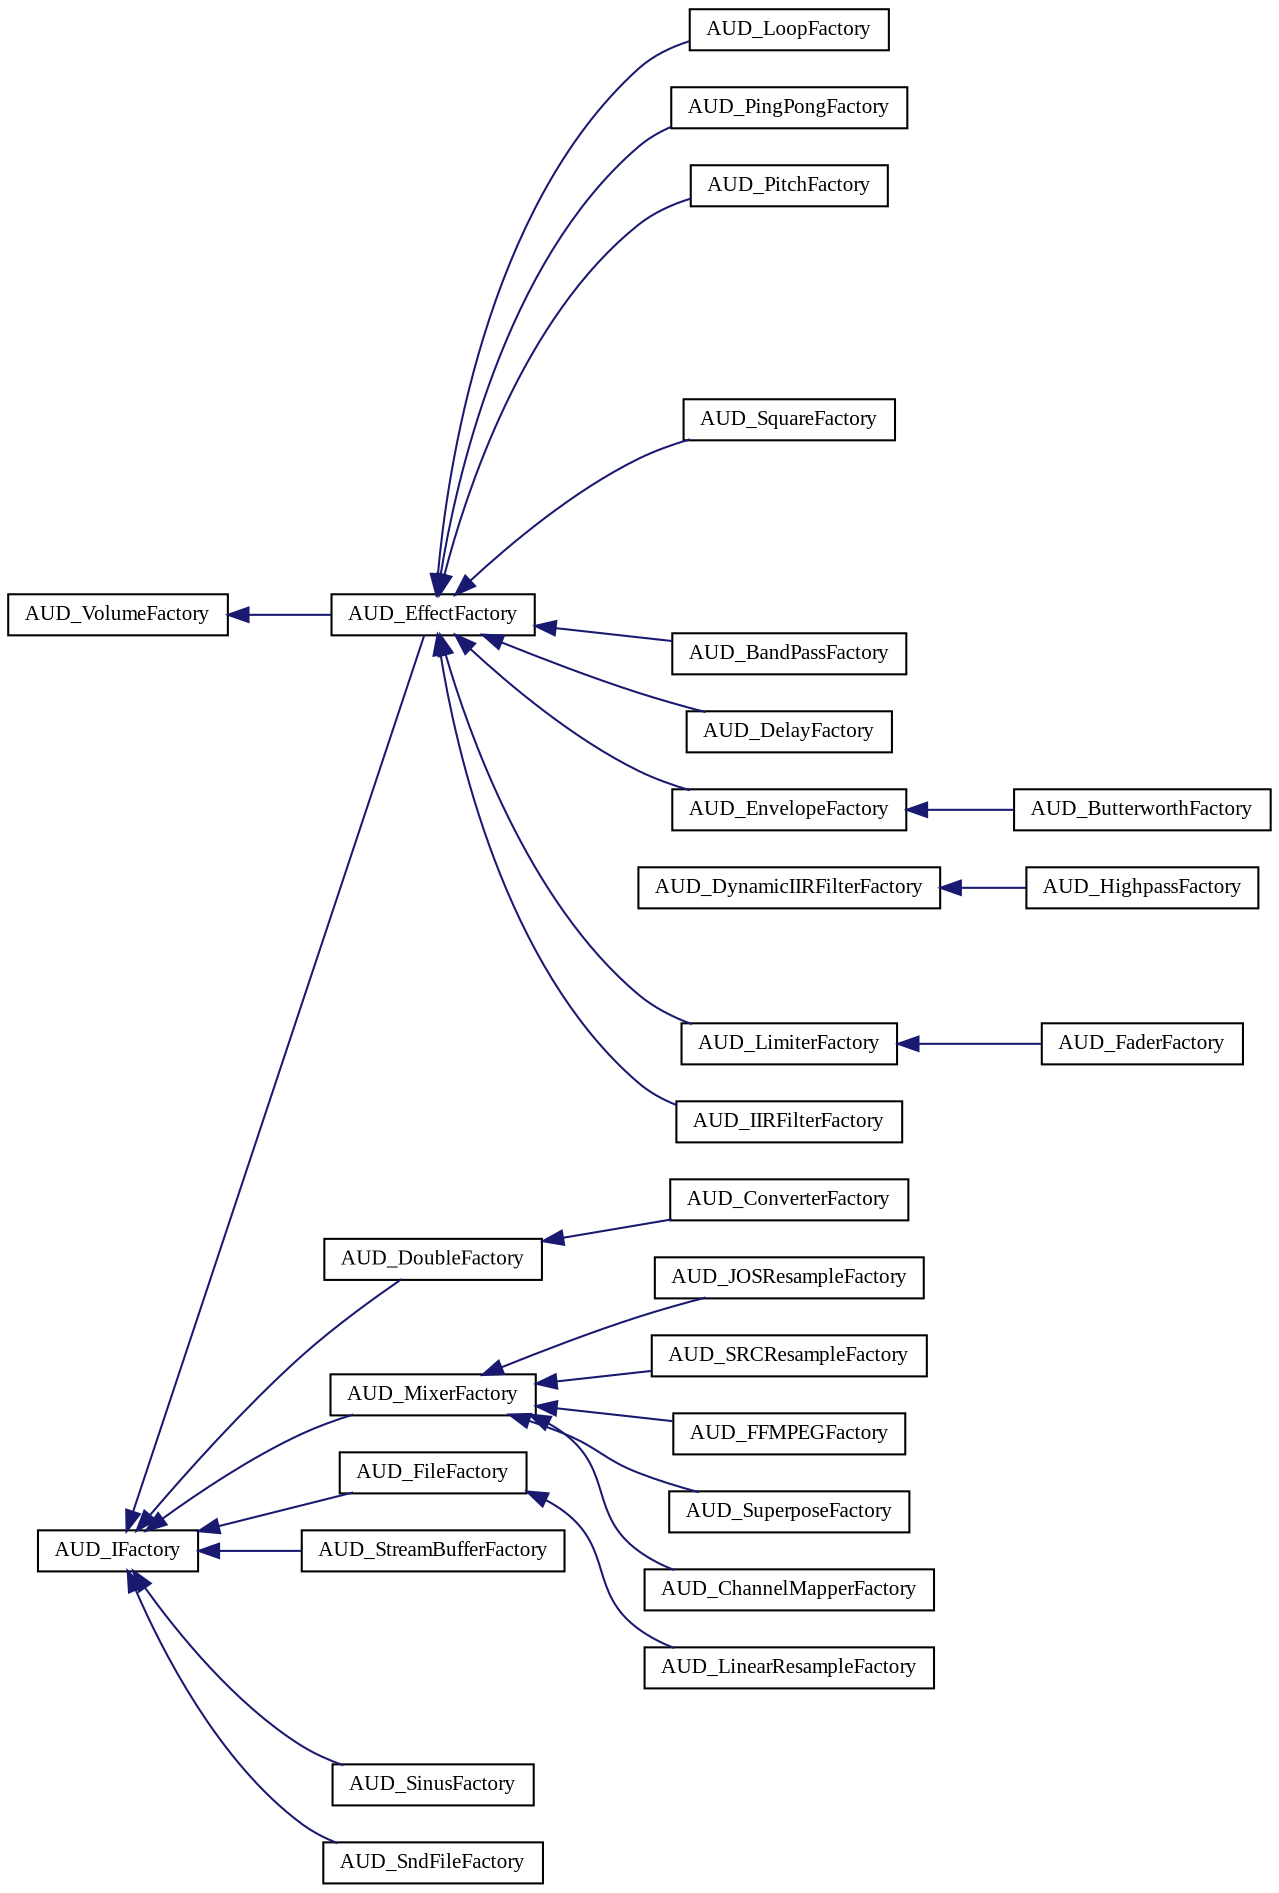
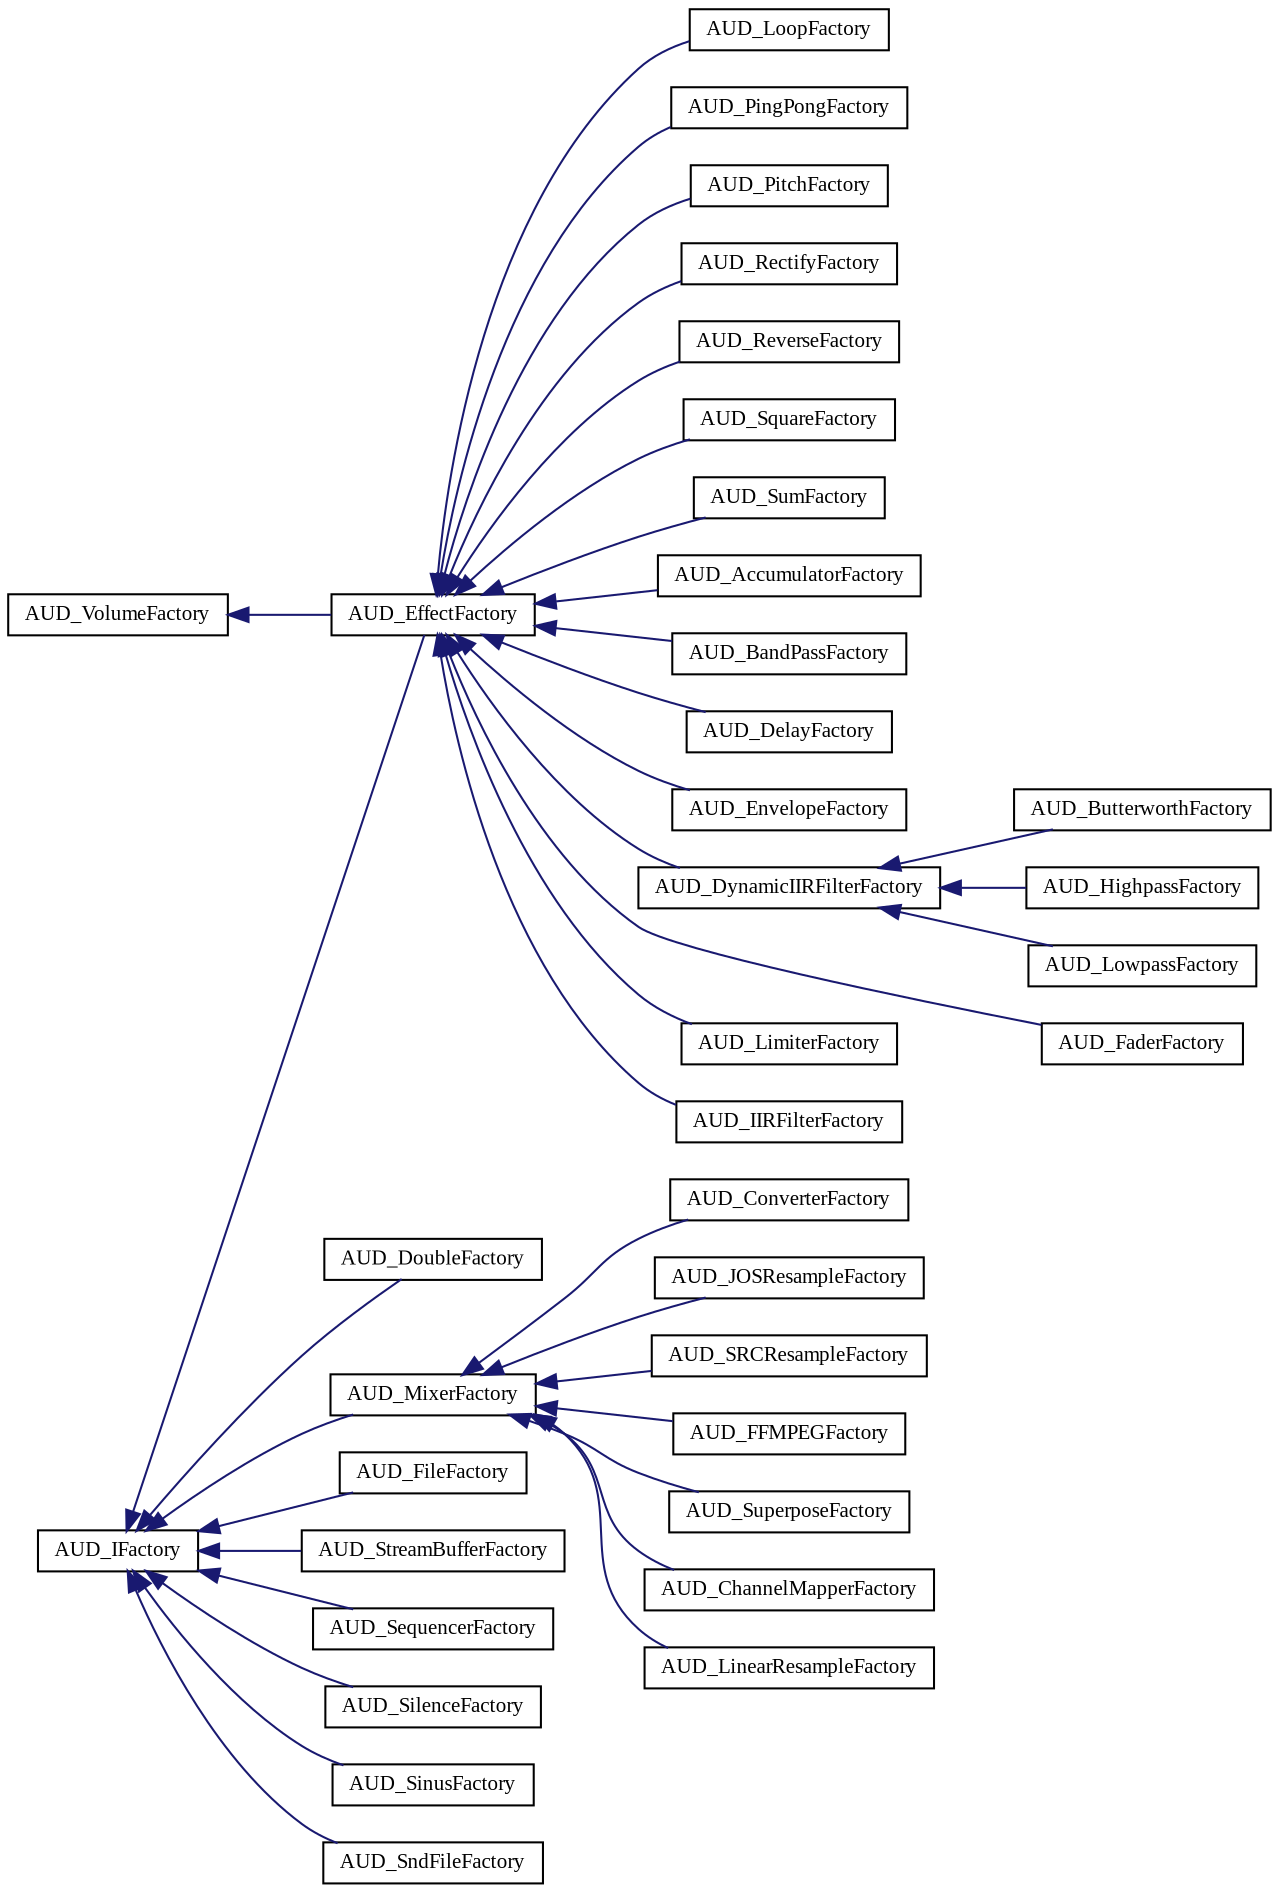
node "AUD_RectifyFactory": added
node "AUD_ReverseFactory": added
node "AUD_SumFactory": added
node "AUD_AccumulatorFactory": added
edge "AUD_DynamicIIRFilterFactory" -> "AUD_EffectFactory": added
edge "AUD_ButterworthFactory" -> "AUD_EnvelopeFactory": now "AUD_ButterworthFactory" -> "AUD_DynamicIIRFilterFactory"
node "AUD_LowpassFactory": added
edge "AUD_FaderFactory" -> "AUD_LimiterFactory": now "AUD_FaderFactory" -> "AUD_EffectFactory"
edge "AUD_ConverterFactory" -> "AUD_DoubleFactory": now "AUD_ConverterFactory" -> "AUD_MixerFactory"
edge "AUD_LinearResampleFactory" -> "AUD_FileFactory": now "AUD_LinearResampleFactory" -> "AUD_MixerFactory"
node "AUD_SequencerFactory": added
node "AUD_SilenceFactory": added
